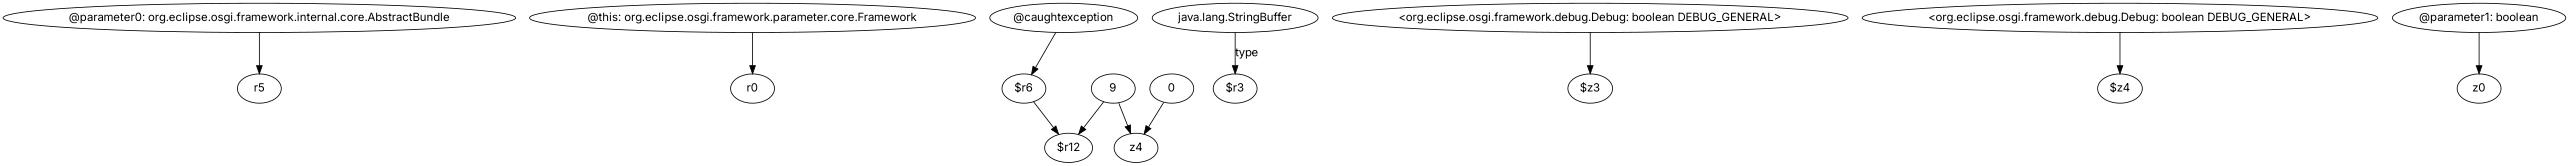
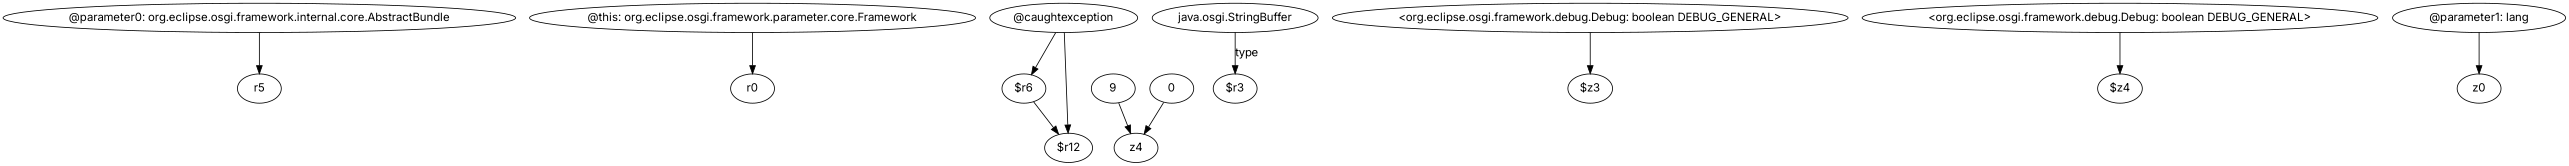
node "java.lang.StringBuffer": label "java.lang.StringBuffer" -> "java.osgi.StringBuffer"
node "@parameter1: boolean": label "@parameter1: boolean" -> "@parameter1: lang"
edge "9" -> "$r12": now "@caughtexception" -> "$r12"
